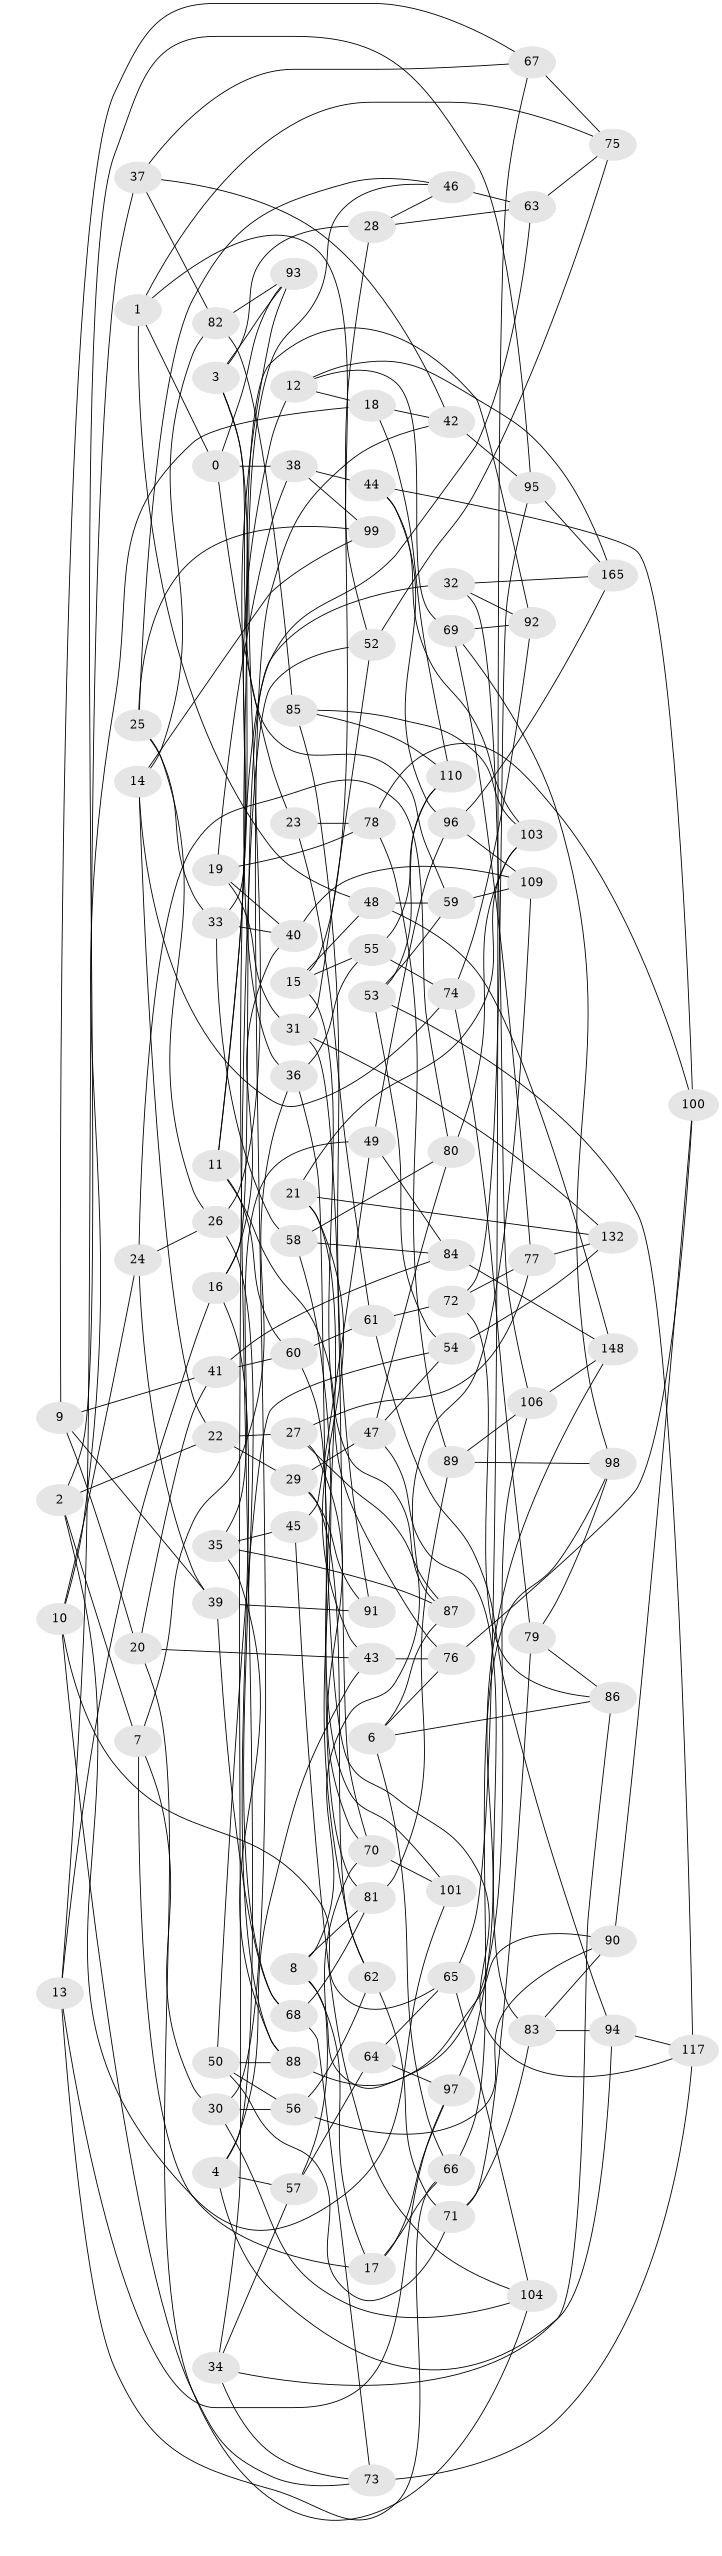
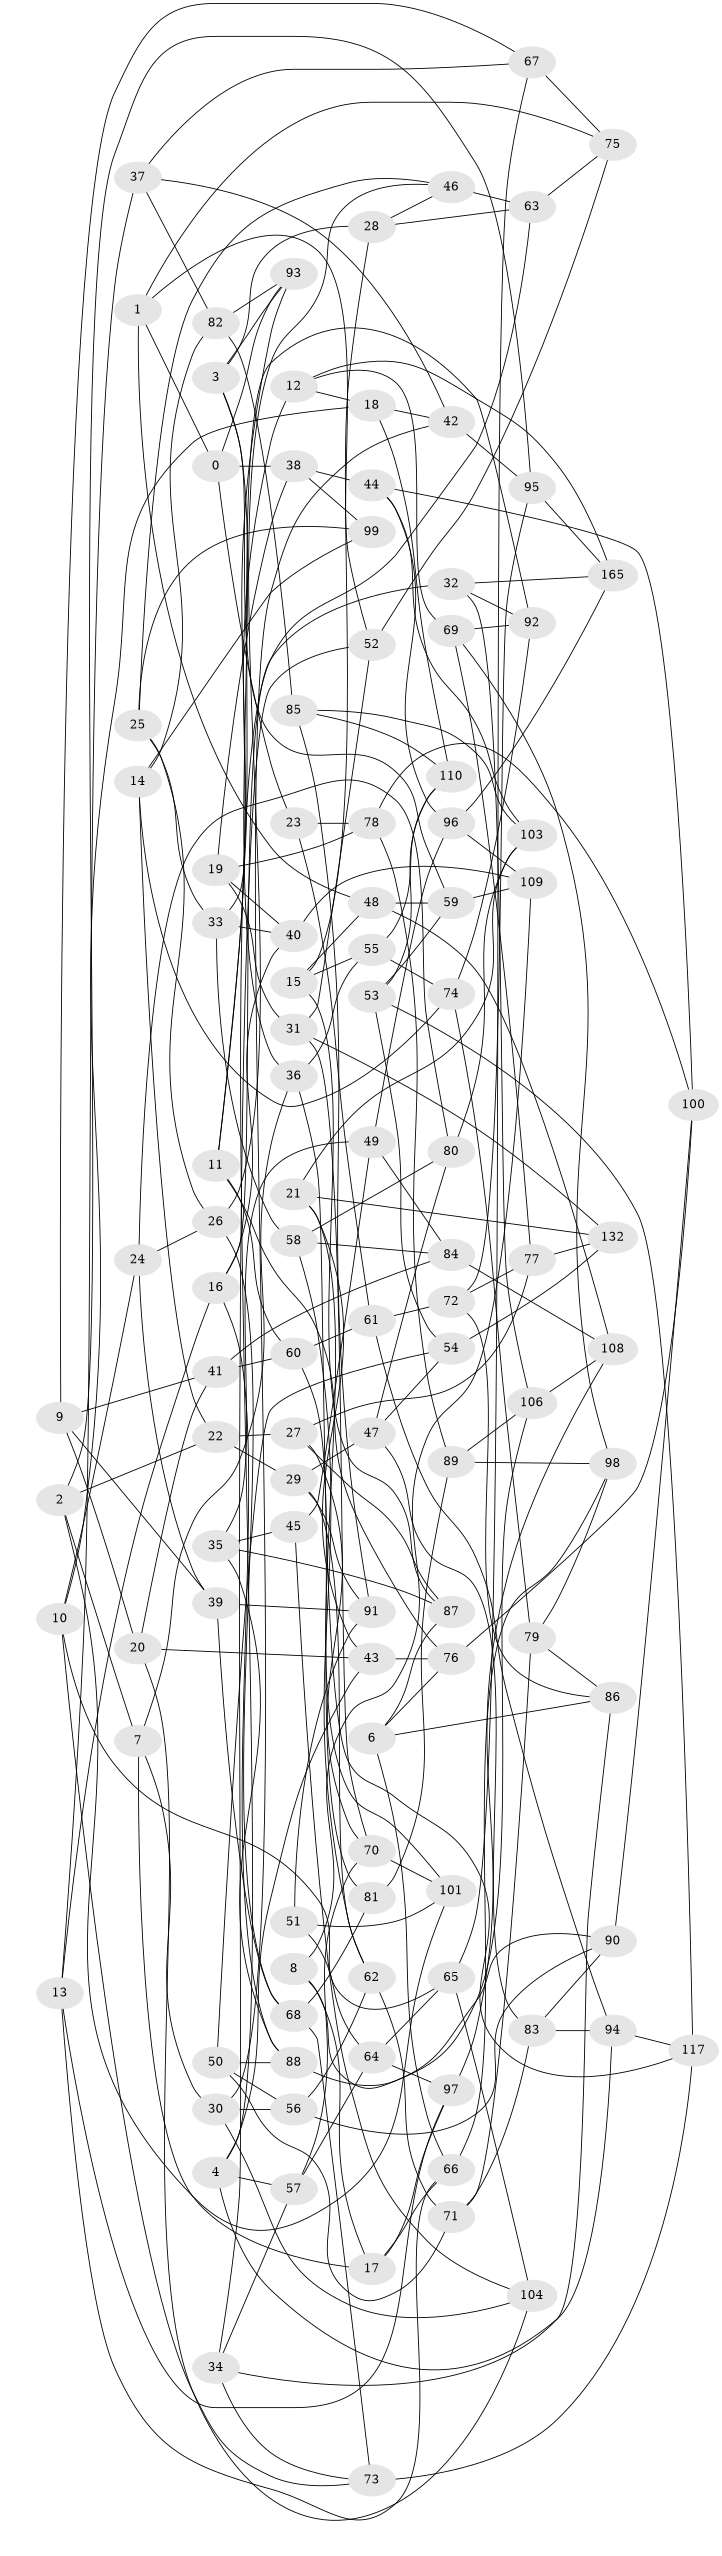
node "148": label "148" -> "108"
node "51": added
edge "81" -- "8": removed
